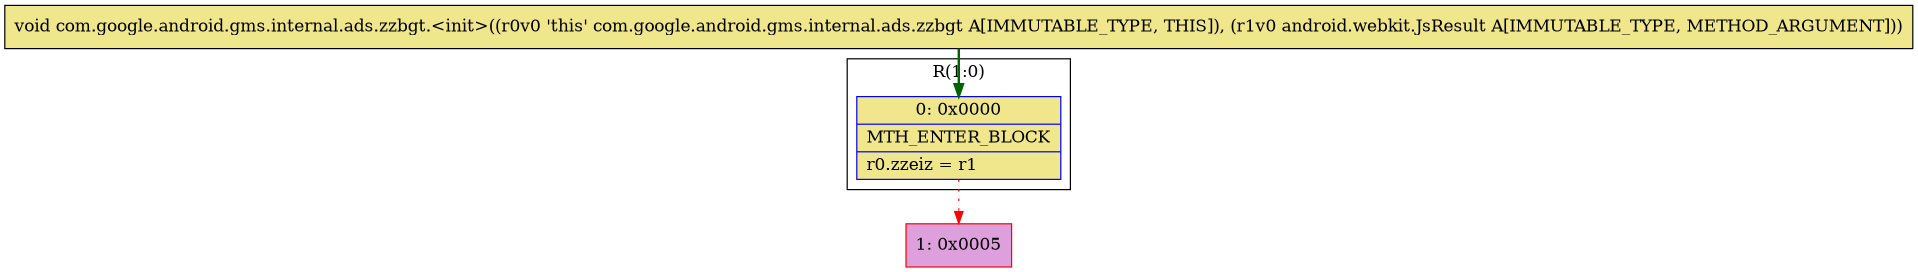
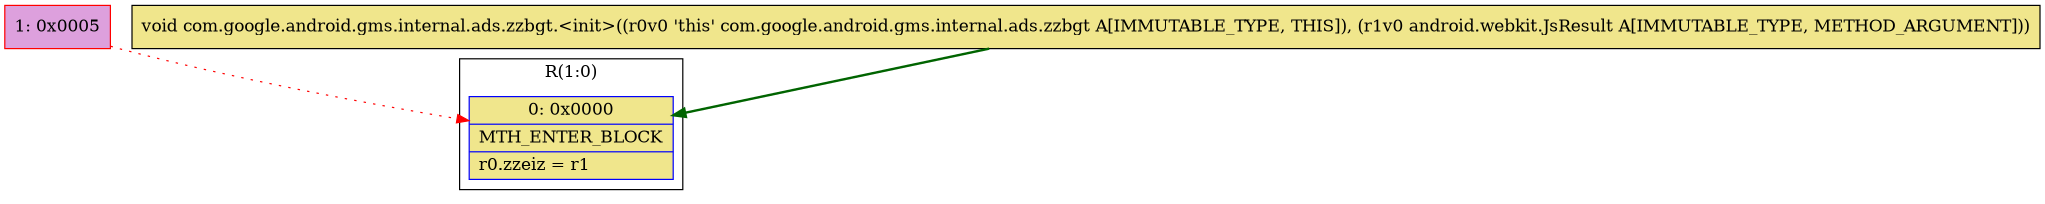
edge "0: 0x0000" -> "1: 0x0005": reversed
